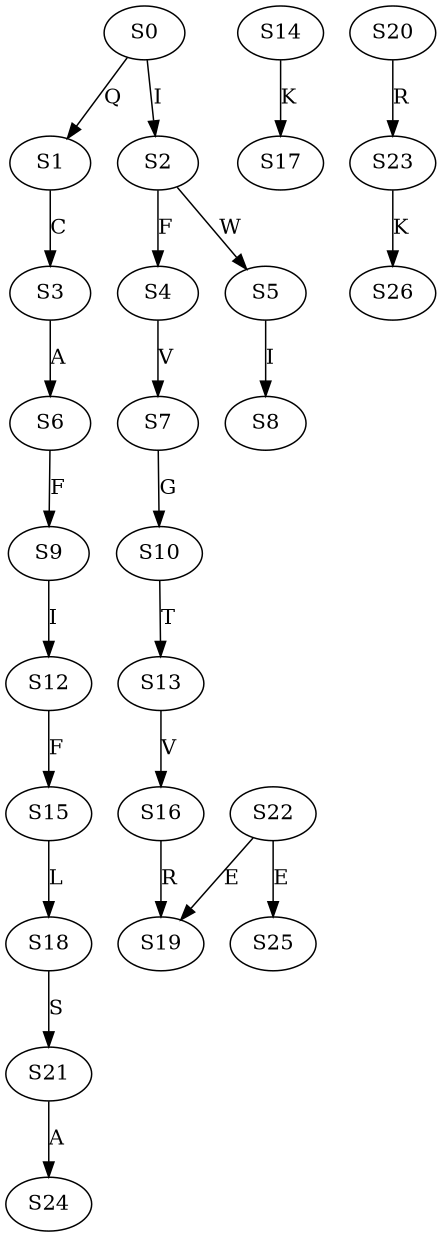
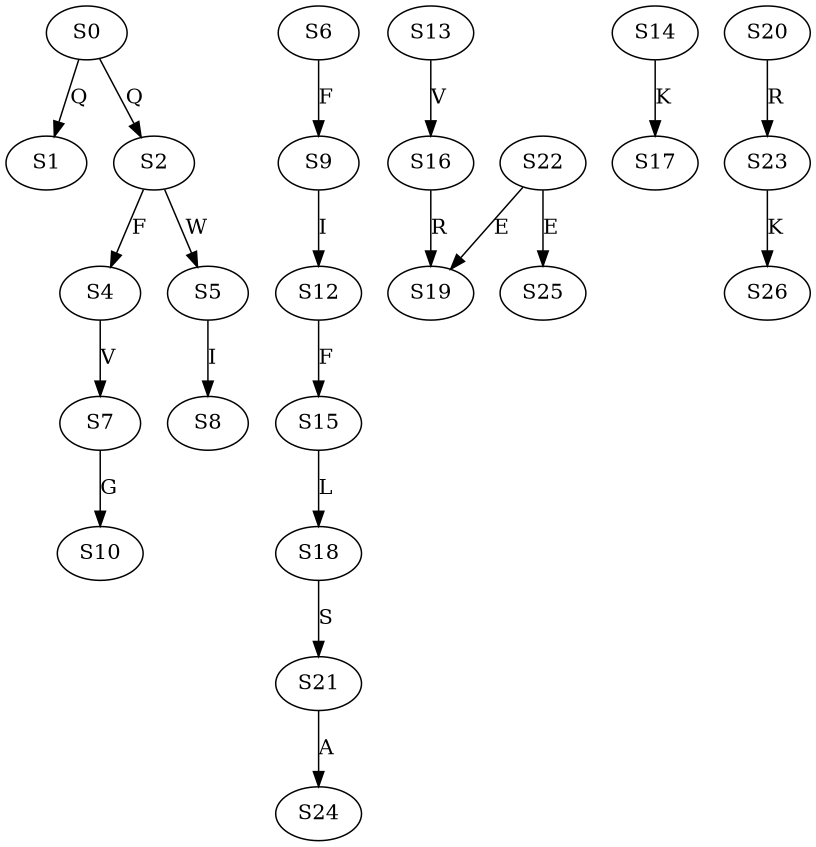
edge "S0" -> "S2": label "I" -> "Q"
node "S3": removed
edge "S10" -> "S13": removed, label "T"
